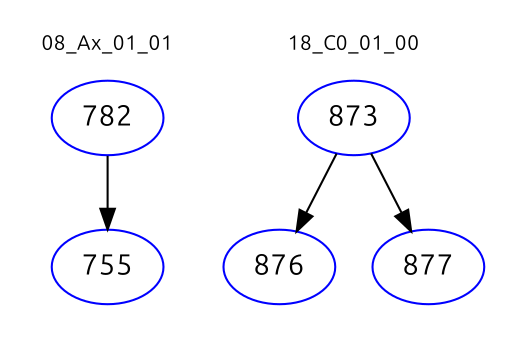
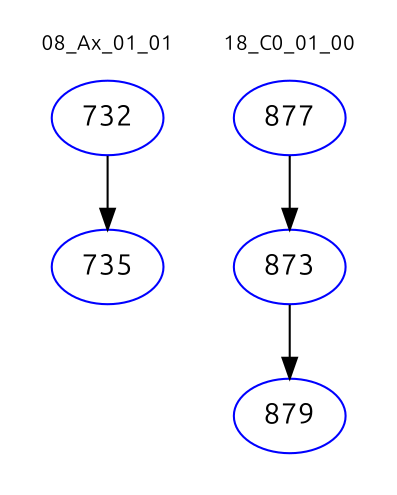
node "782": label "782" -> "732"
edge "873" -> "877": reversed
node "755": label "755" -> "735"
node "876": label "876" -> "879"
